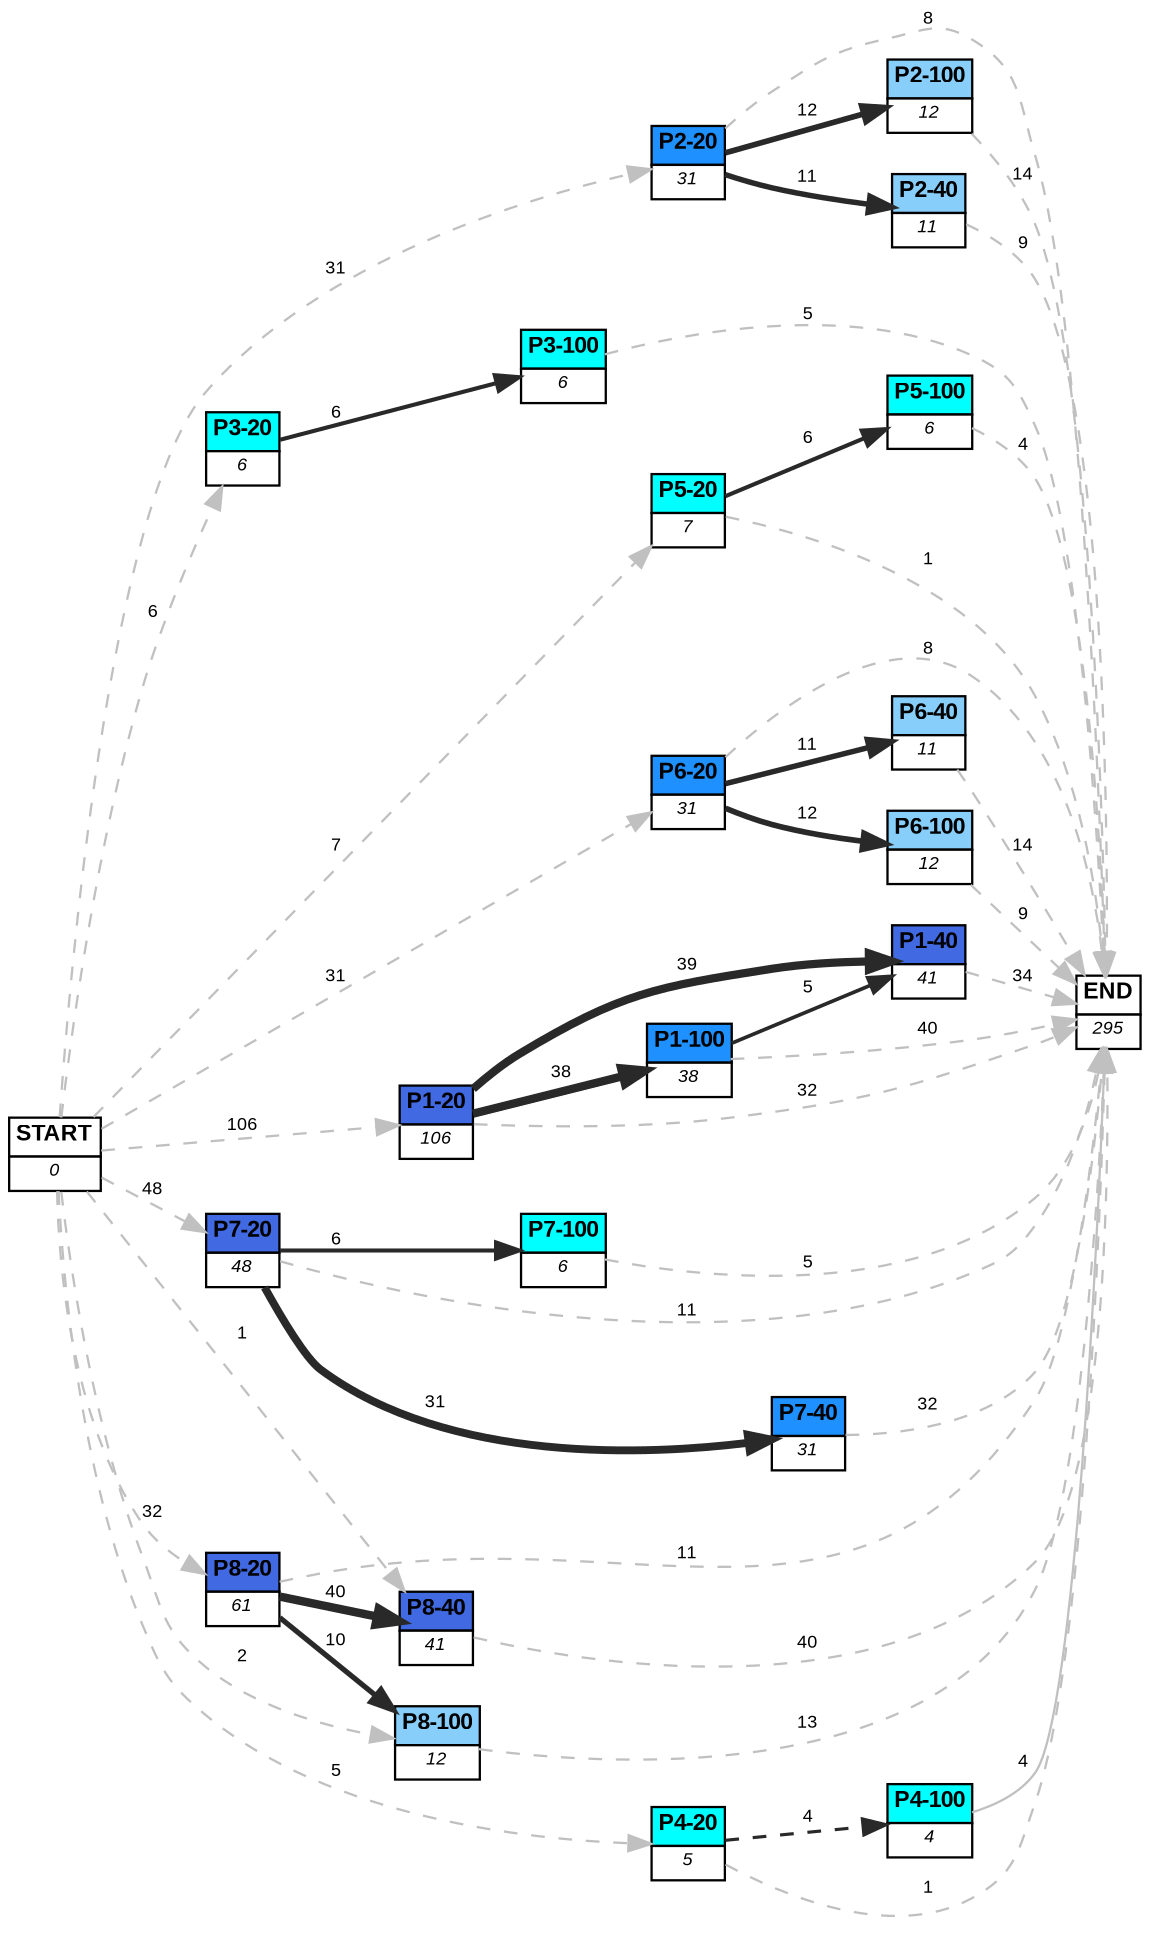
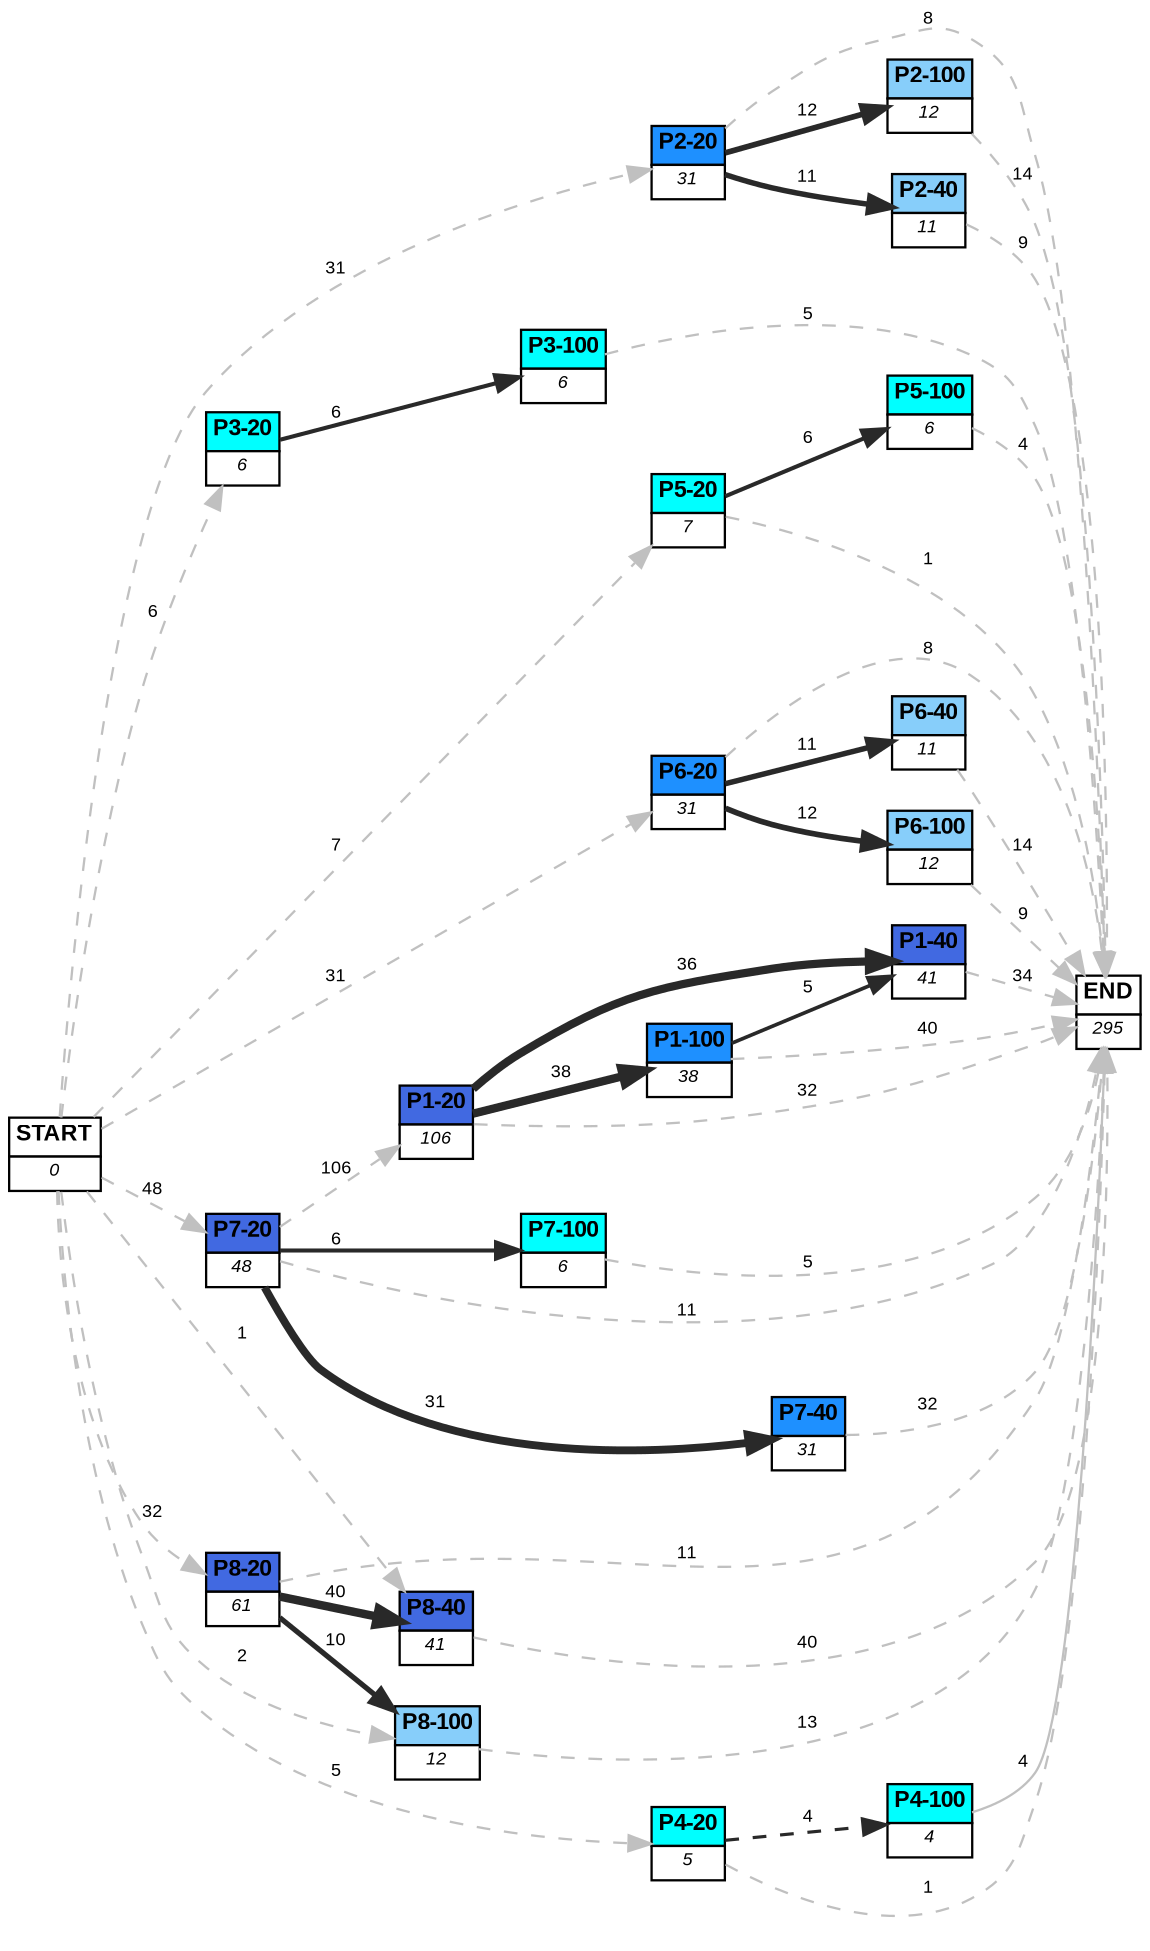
edge "P1-20" -> "P1-40": label "39" -> "36"
edge "START" -> "P1-20": now "P7-20" -> "P1-20"
